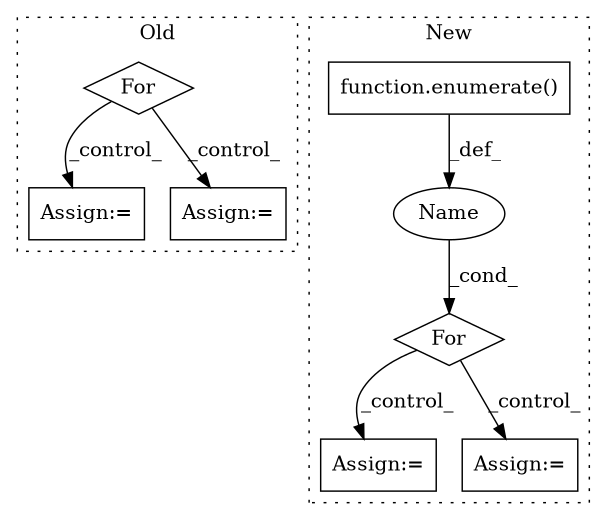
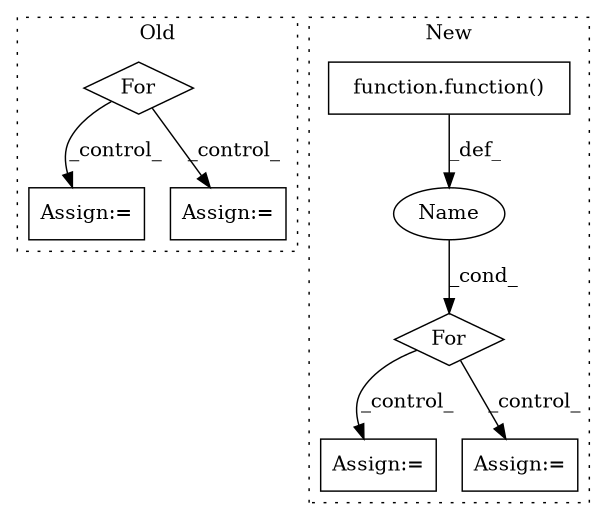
node "function.enumerate()": label "function.enumerate()" -> "function.function()"
